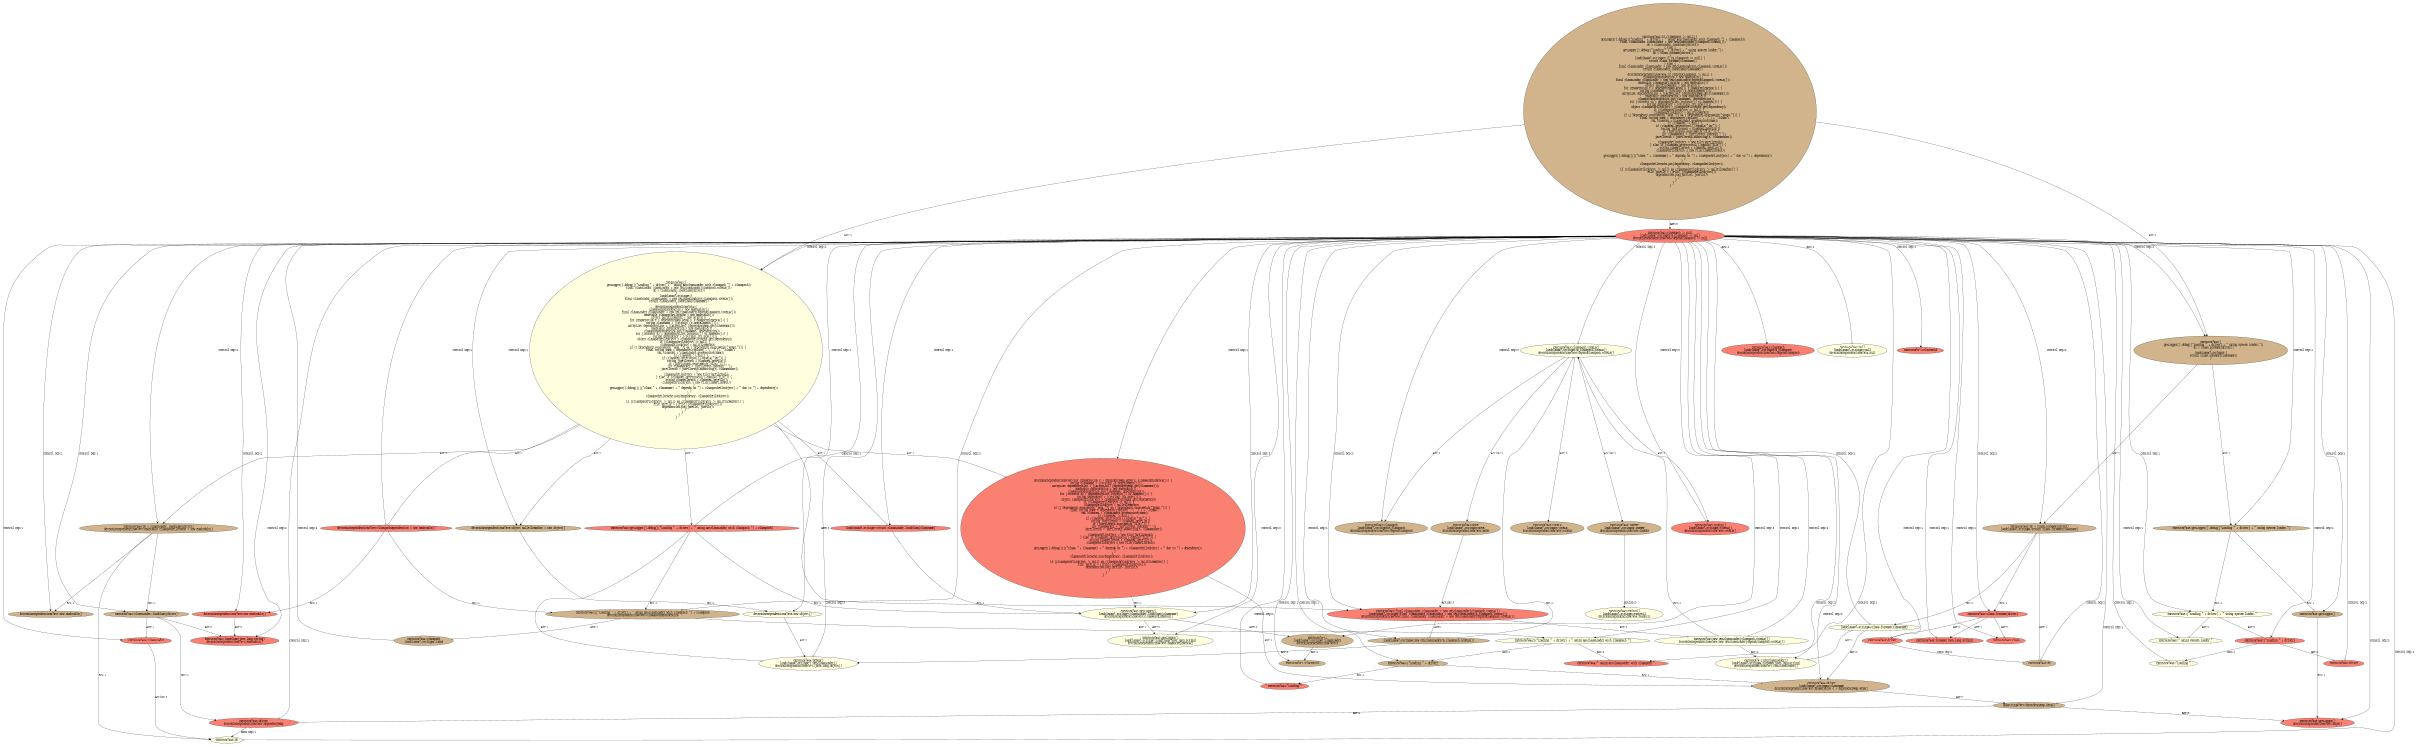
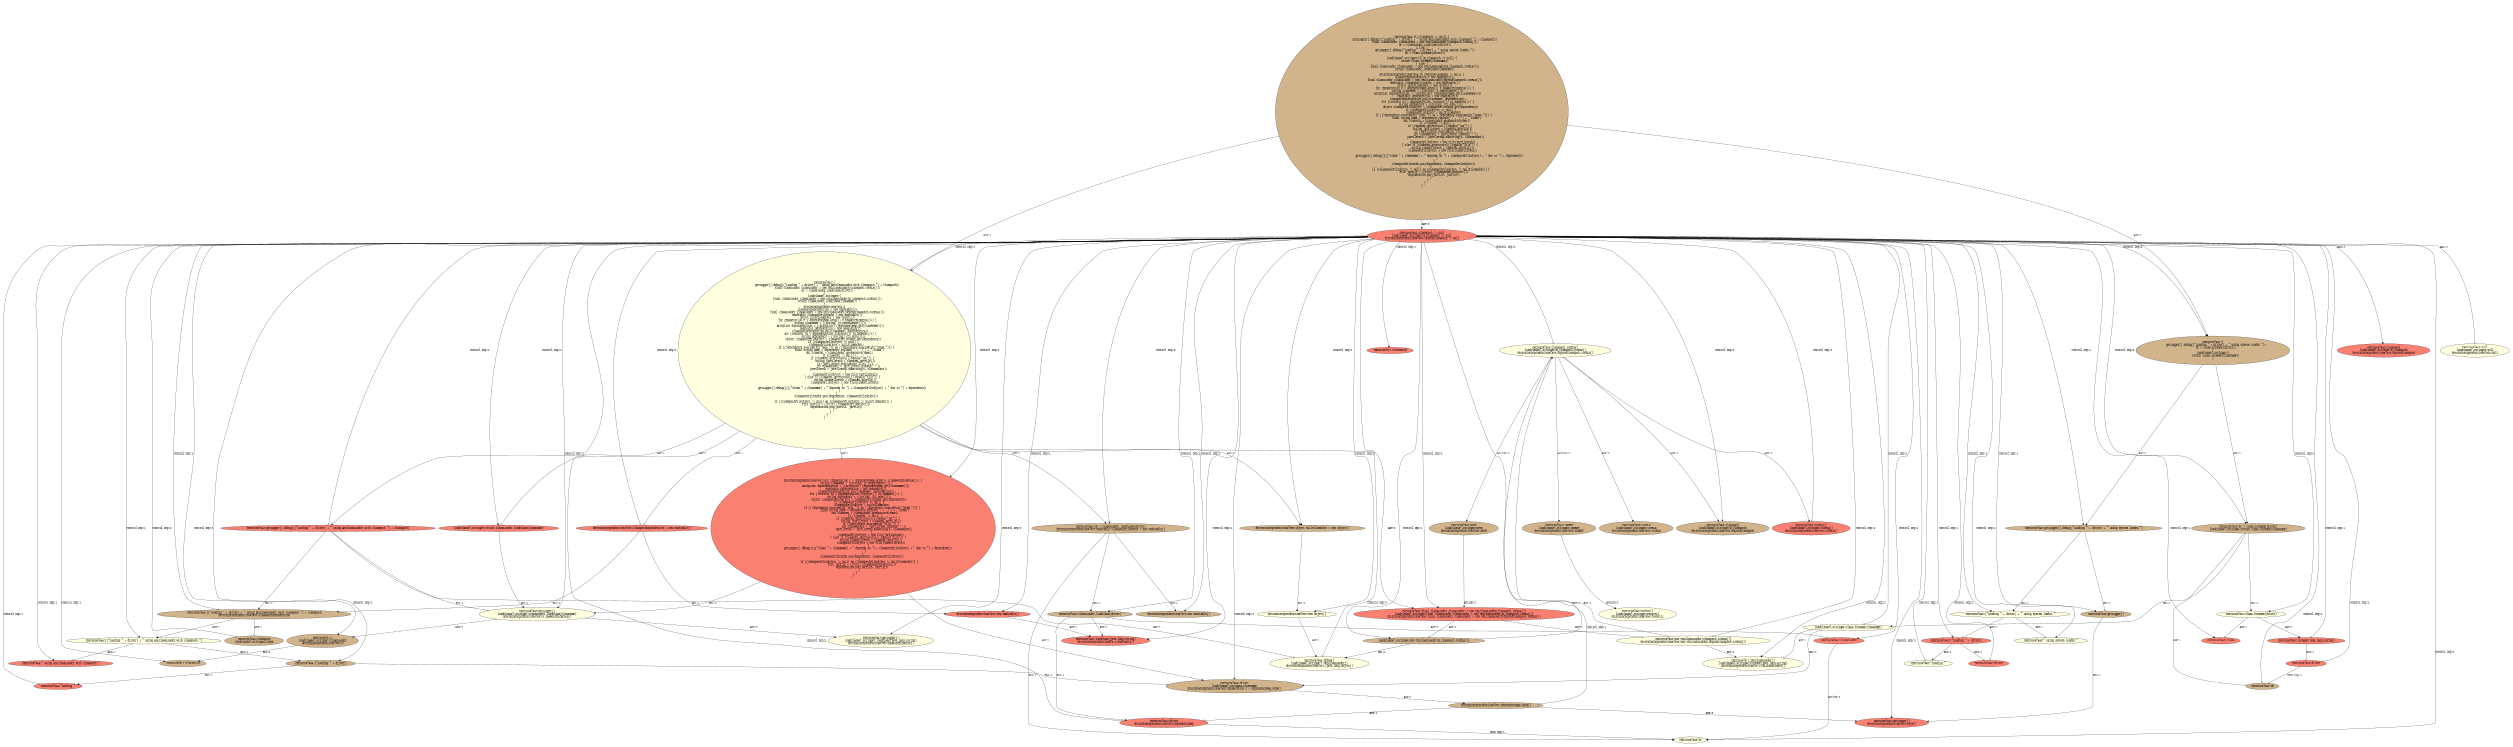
node "execute#?#49:Class.forName(driver)": fillcolor salmon -> lightyellow
edge "execute#?#49:Class.forName(driver)" -> "execute#?#49:driver": now "execute#?#49:forName(java.lang.String)" -> "execute#?#49:driver"
node "substring#?#59:dependencyMap.keys()": label "substring#?#59:dependencyMap.keys()" -> "determineDependencies#?#59:dependencyMap.keys()"
